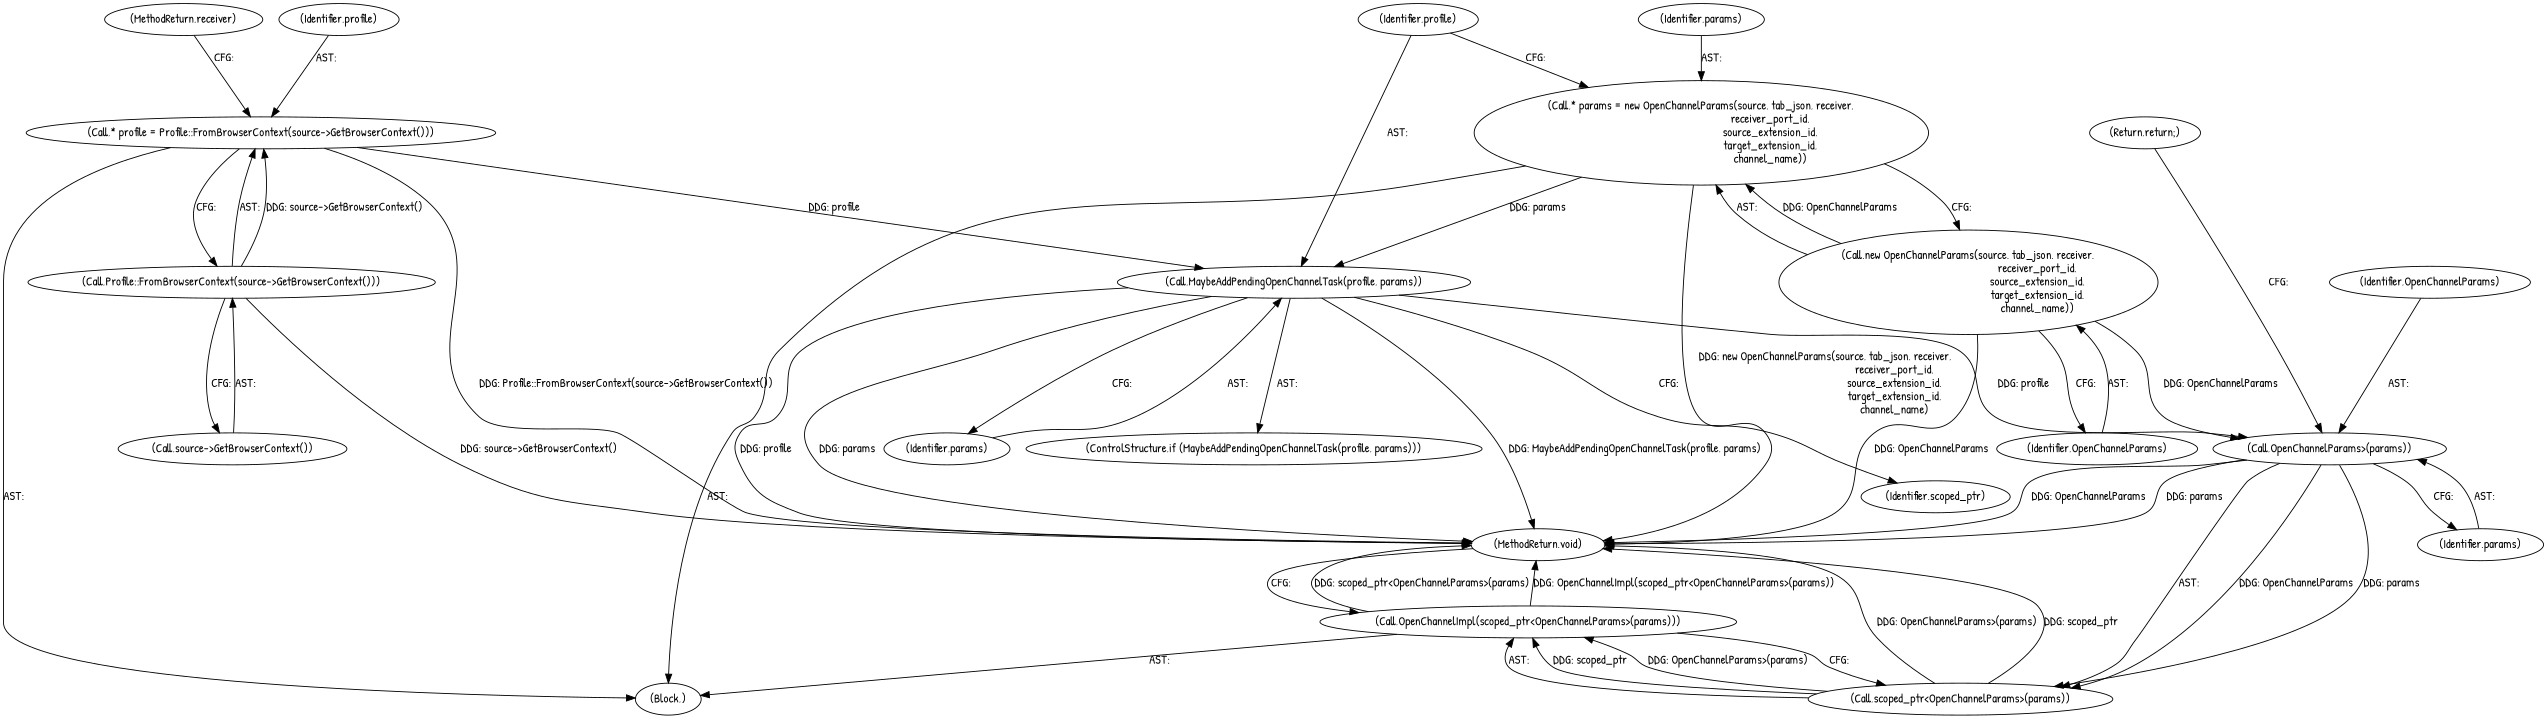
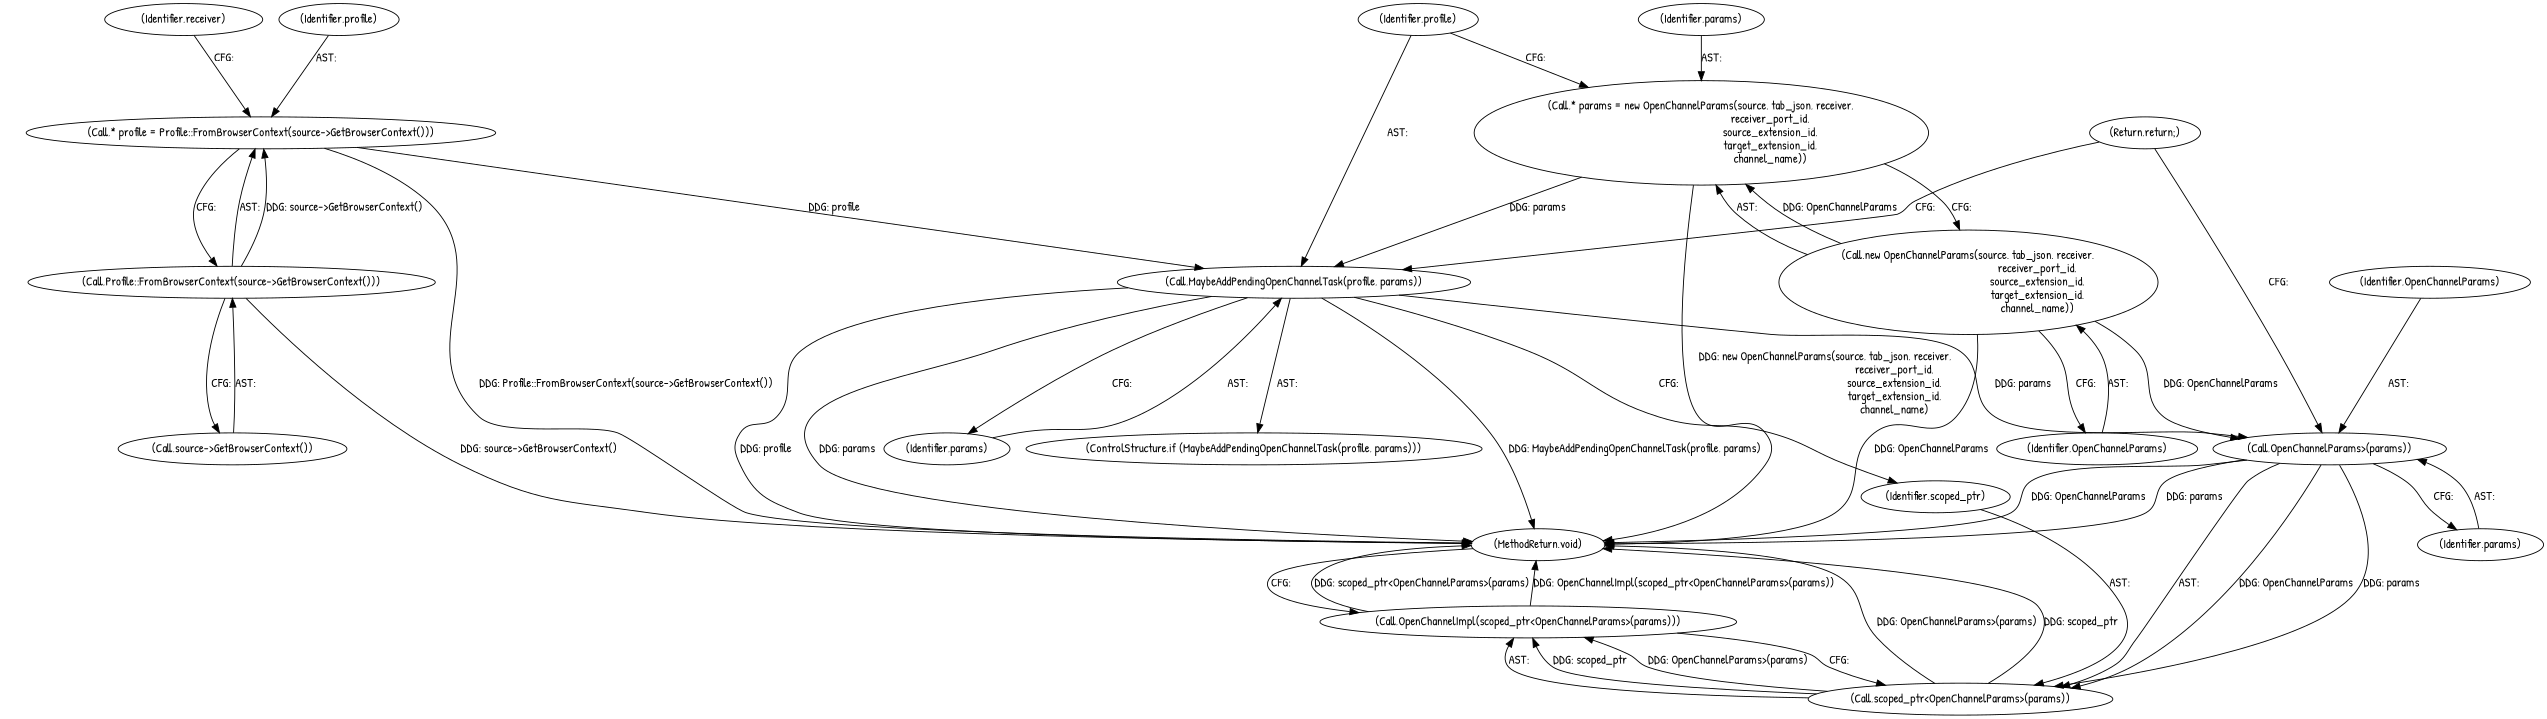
node "(MethodReturn,receiver)": label "(MethodReturn,receiver)" -> "(Identifier,receiver)"
edge "(Return,return;)" -> "(Call,MaybeAddPendingOpenChannelTask(profile, params))": added, label "CFG:"
edge "(Call,MaybeAddPendingOpenChannelTask(profile, params))" -> "(Call,OpenChannelParams>(params))": label "DDG: profile" -> "DDG: params"
edge "(Identifier,scoped_ptr)" -> "(Call,scoped_ptr<OpenChannelParams>(params))": added, label "AST:"
node "(Block,)": removed
